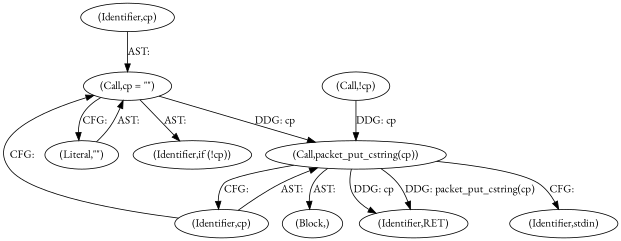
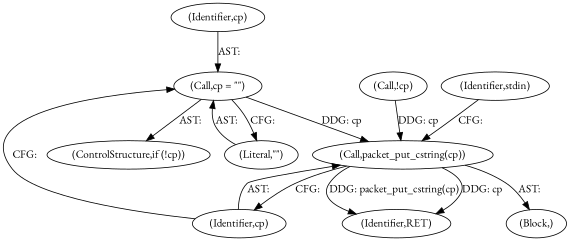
node "(Identifier,if (!cp))": label "(Identifier,if (!cp))" -> "(ControlStructure,if (!cp))"
edge "(Call,packet_put_cstring(cp))" -> "(Identifier,stdin)": reversed
